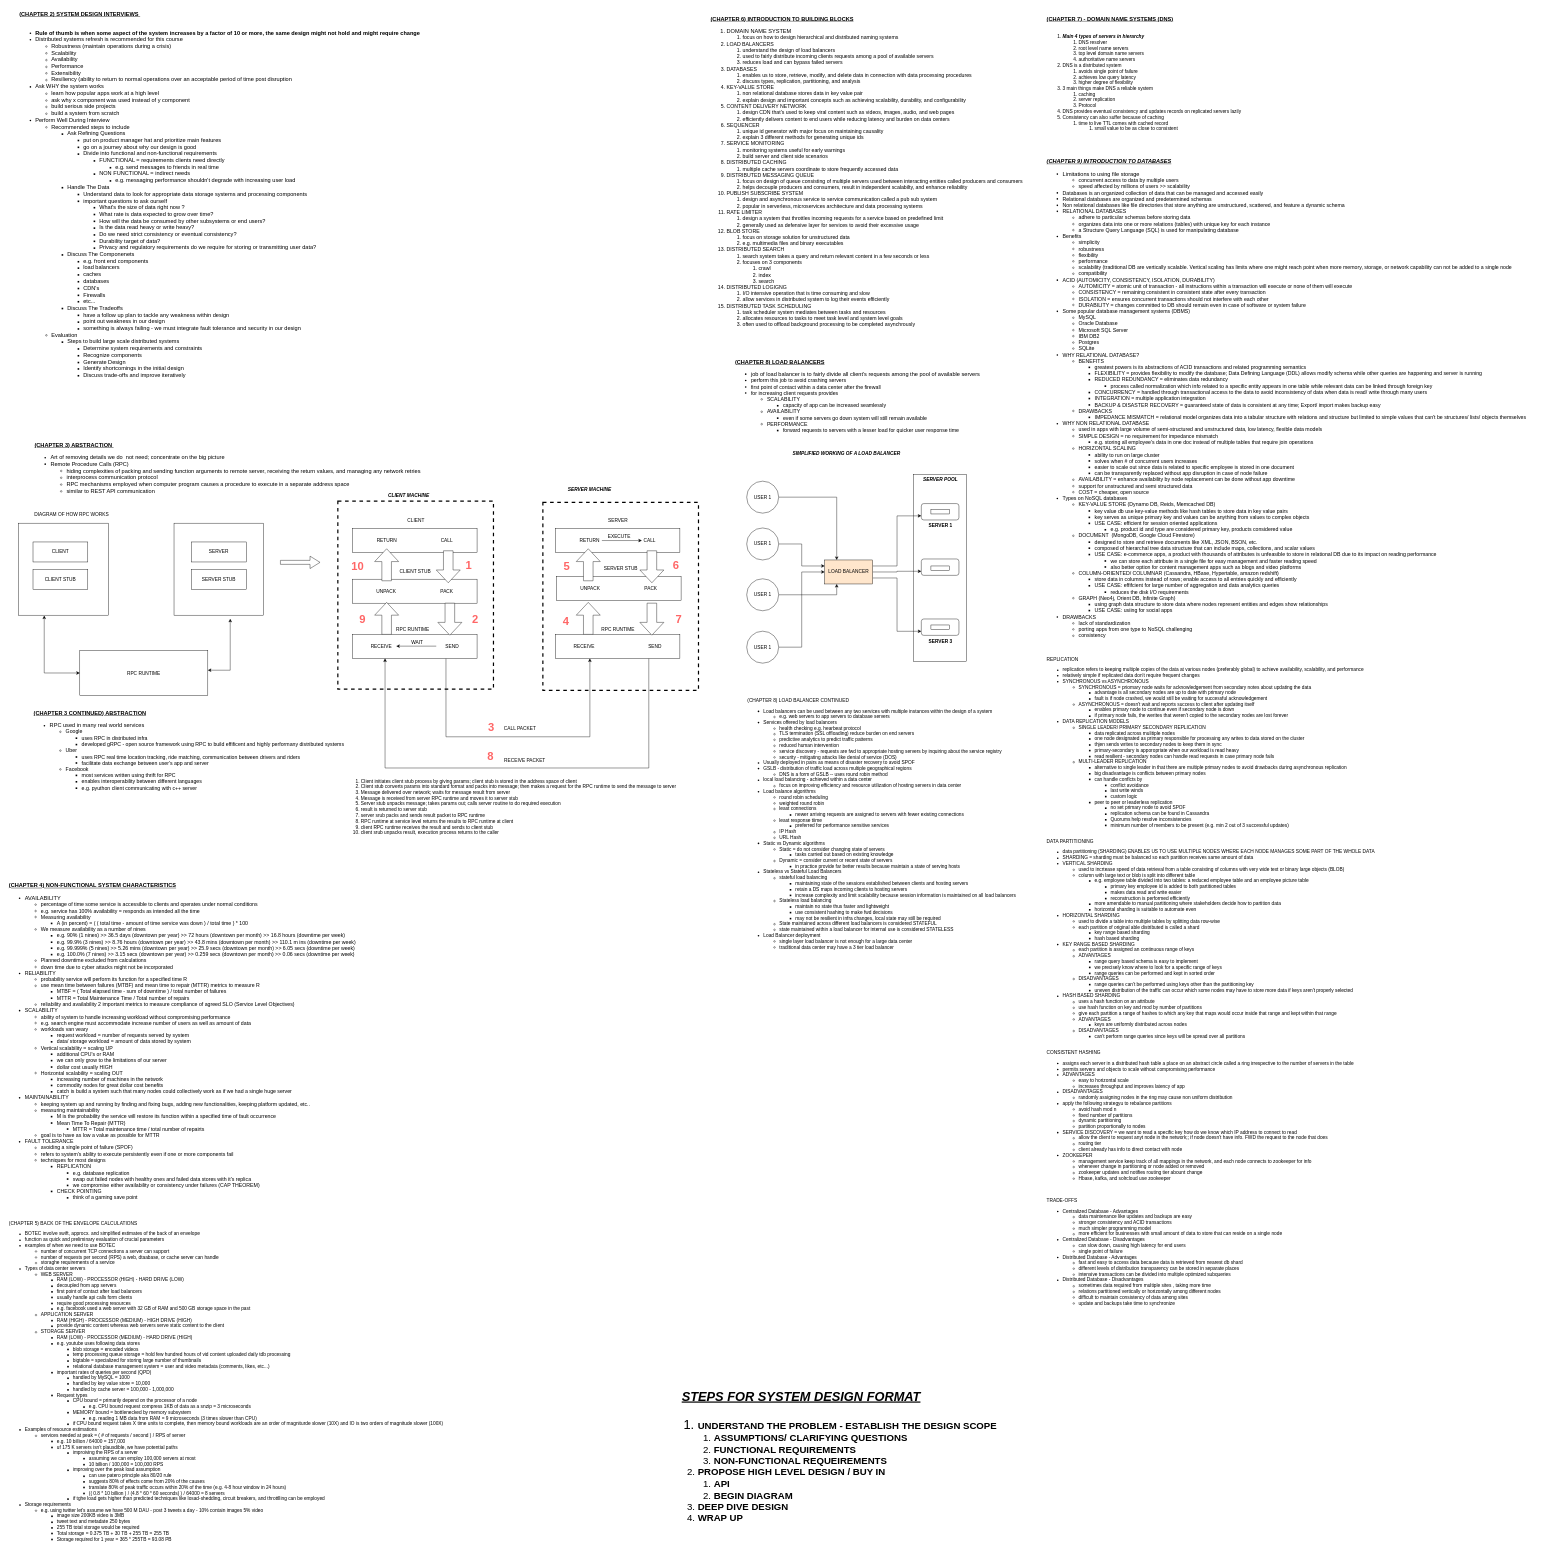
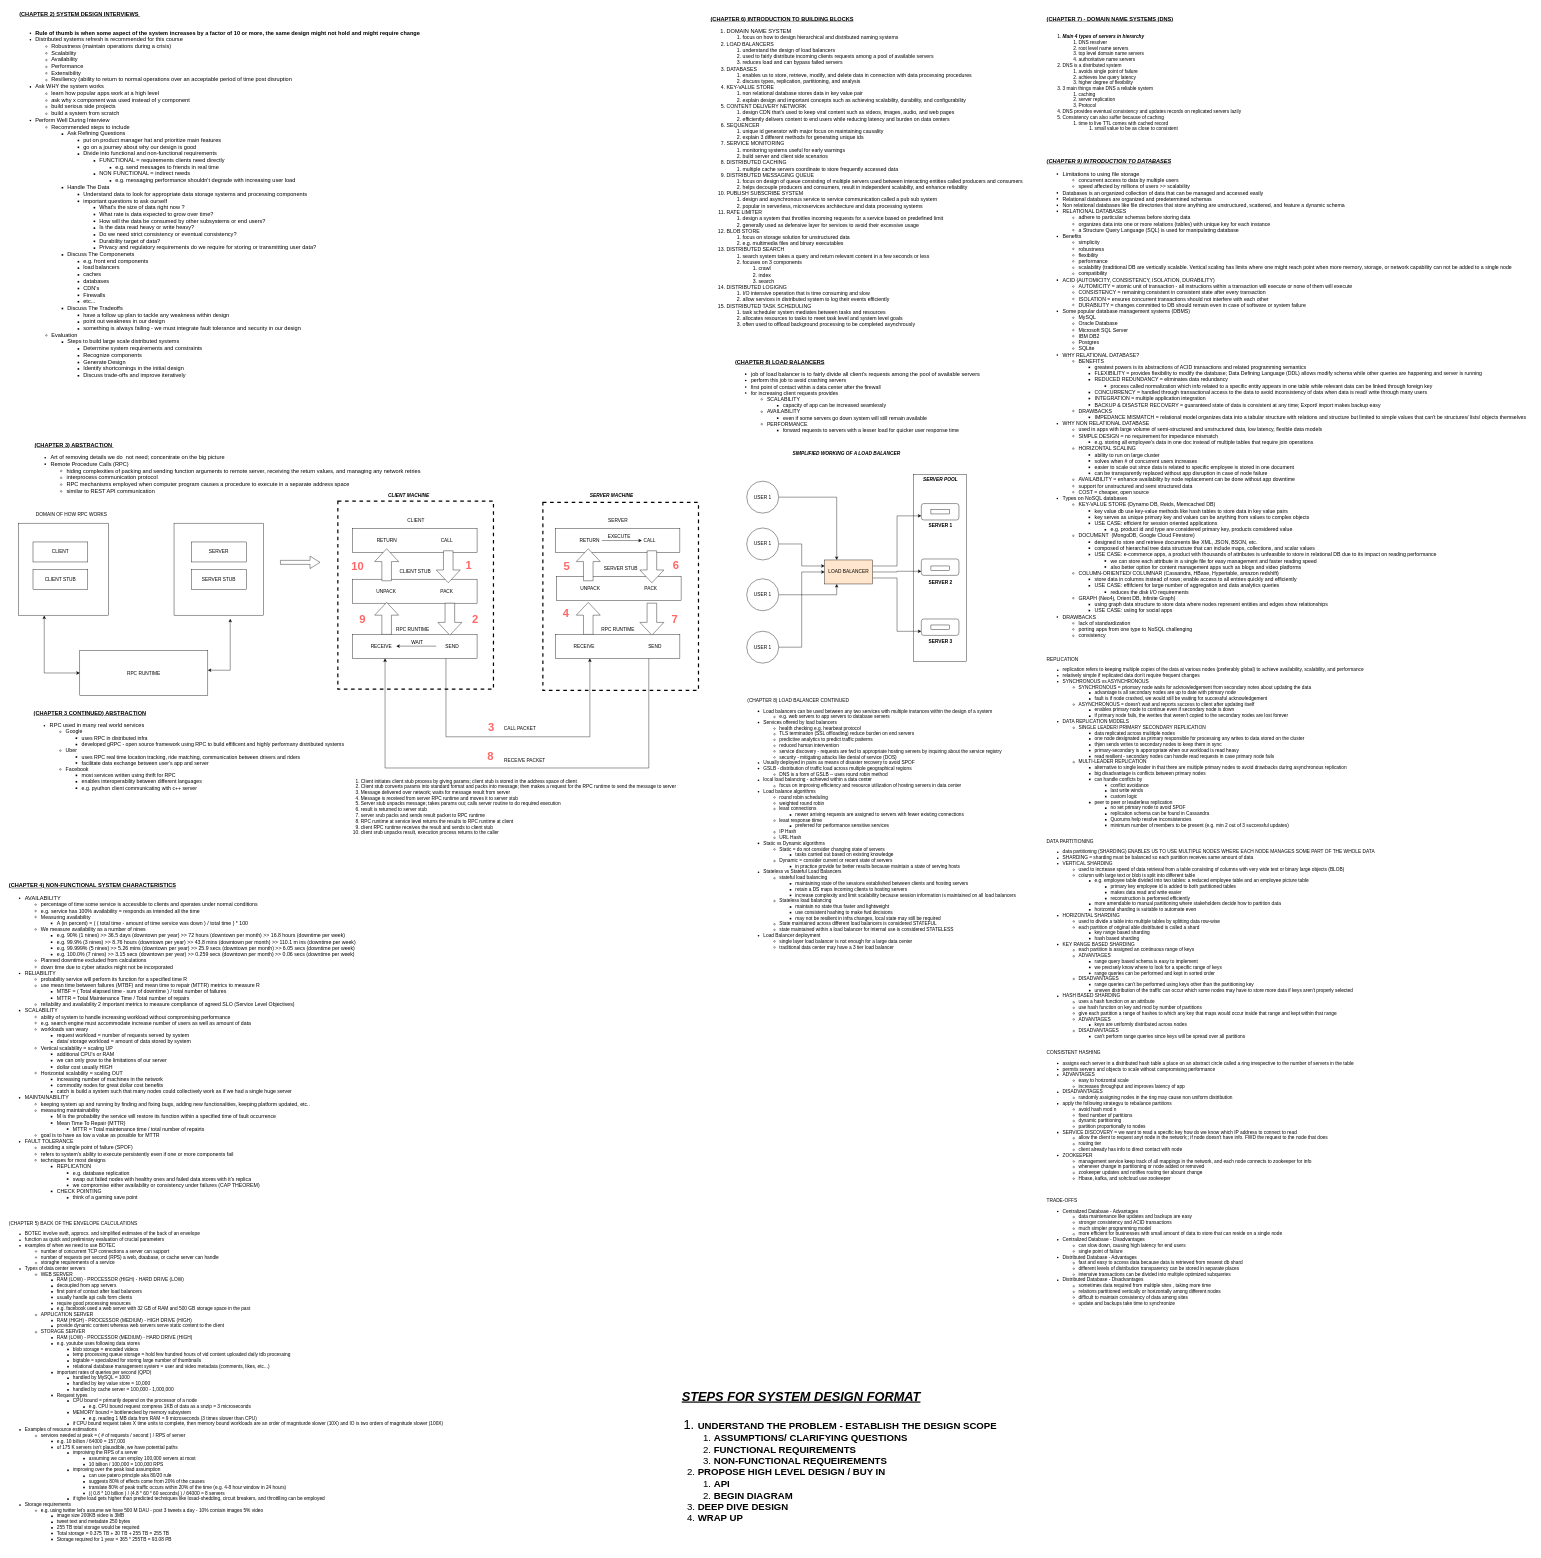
node "SERVER MACHINE": moved (589, 490) -> (611, 496)
node "DIAGRAM OF HOW RPC WORKS": label "DIAGRAM OF HOW RPC WORKS" -> "DOMAIN OF HOW RPC WORKS"
node "SERVER 2": added
node "7": moved (679, 619) -> (675, 619)
node "4": moved (566, 621) -> (566, 613)
